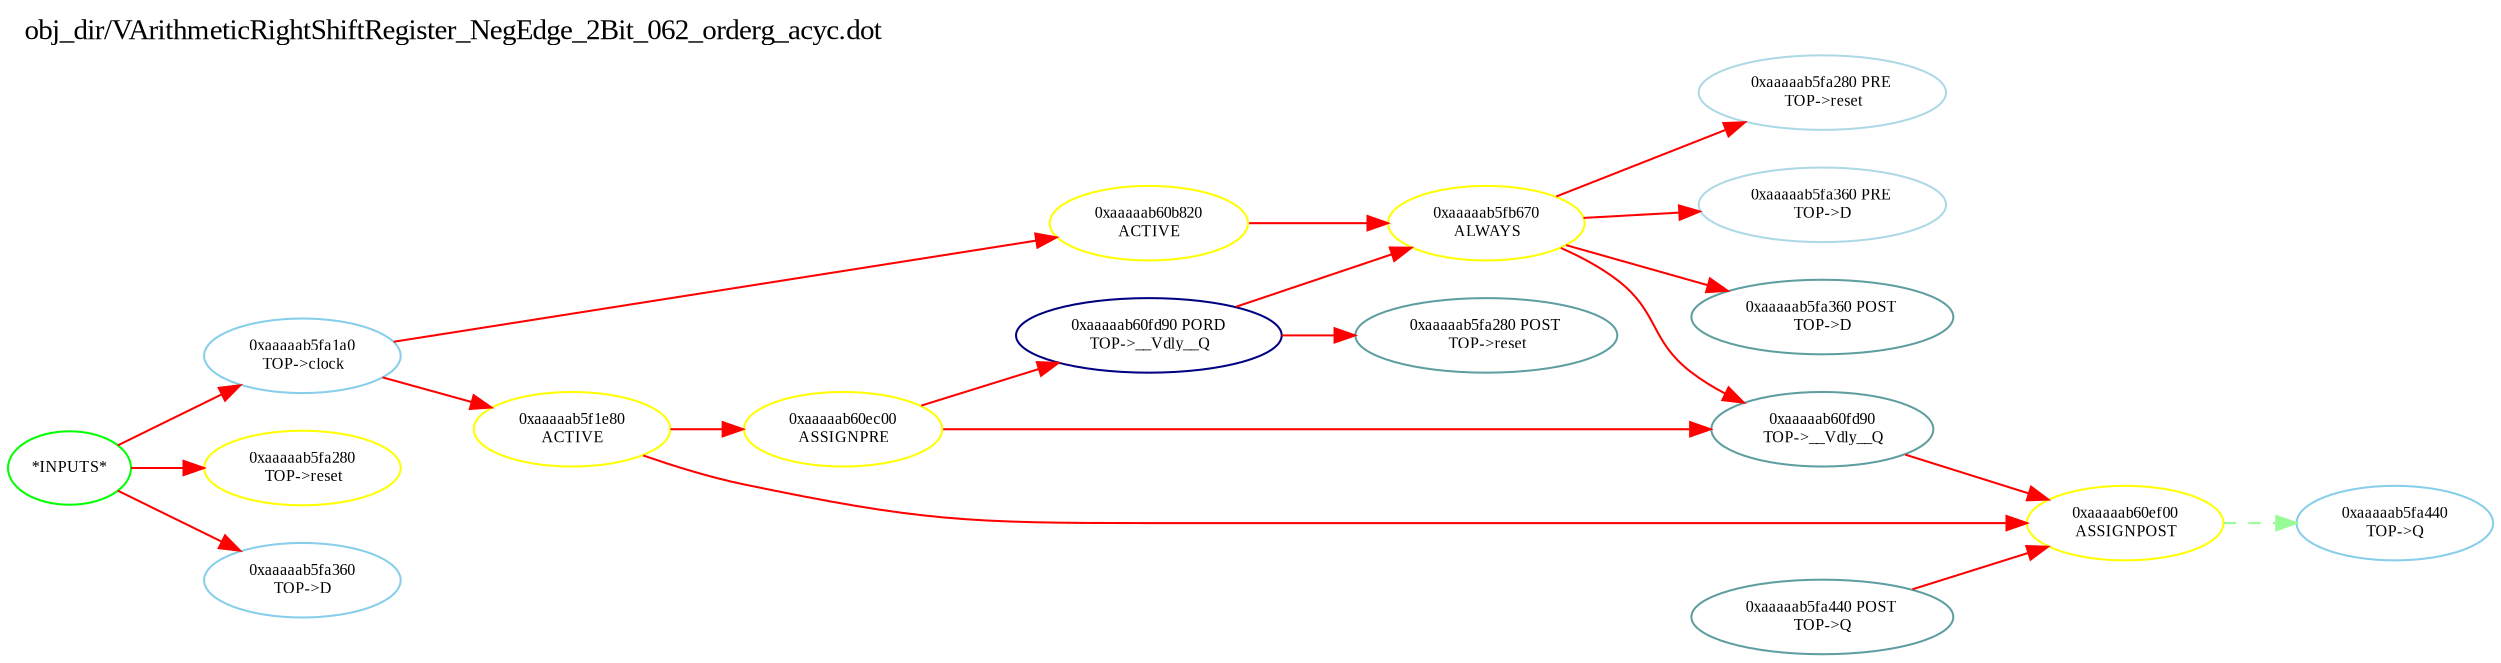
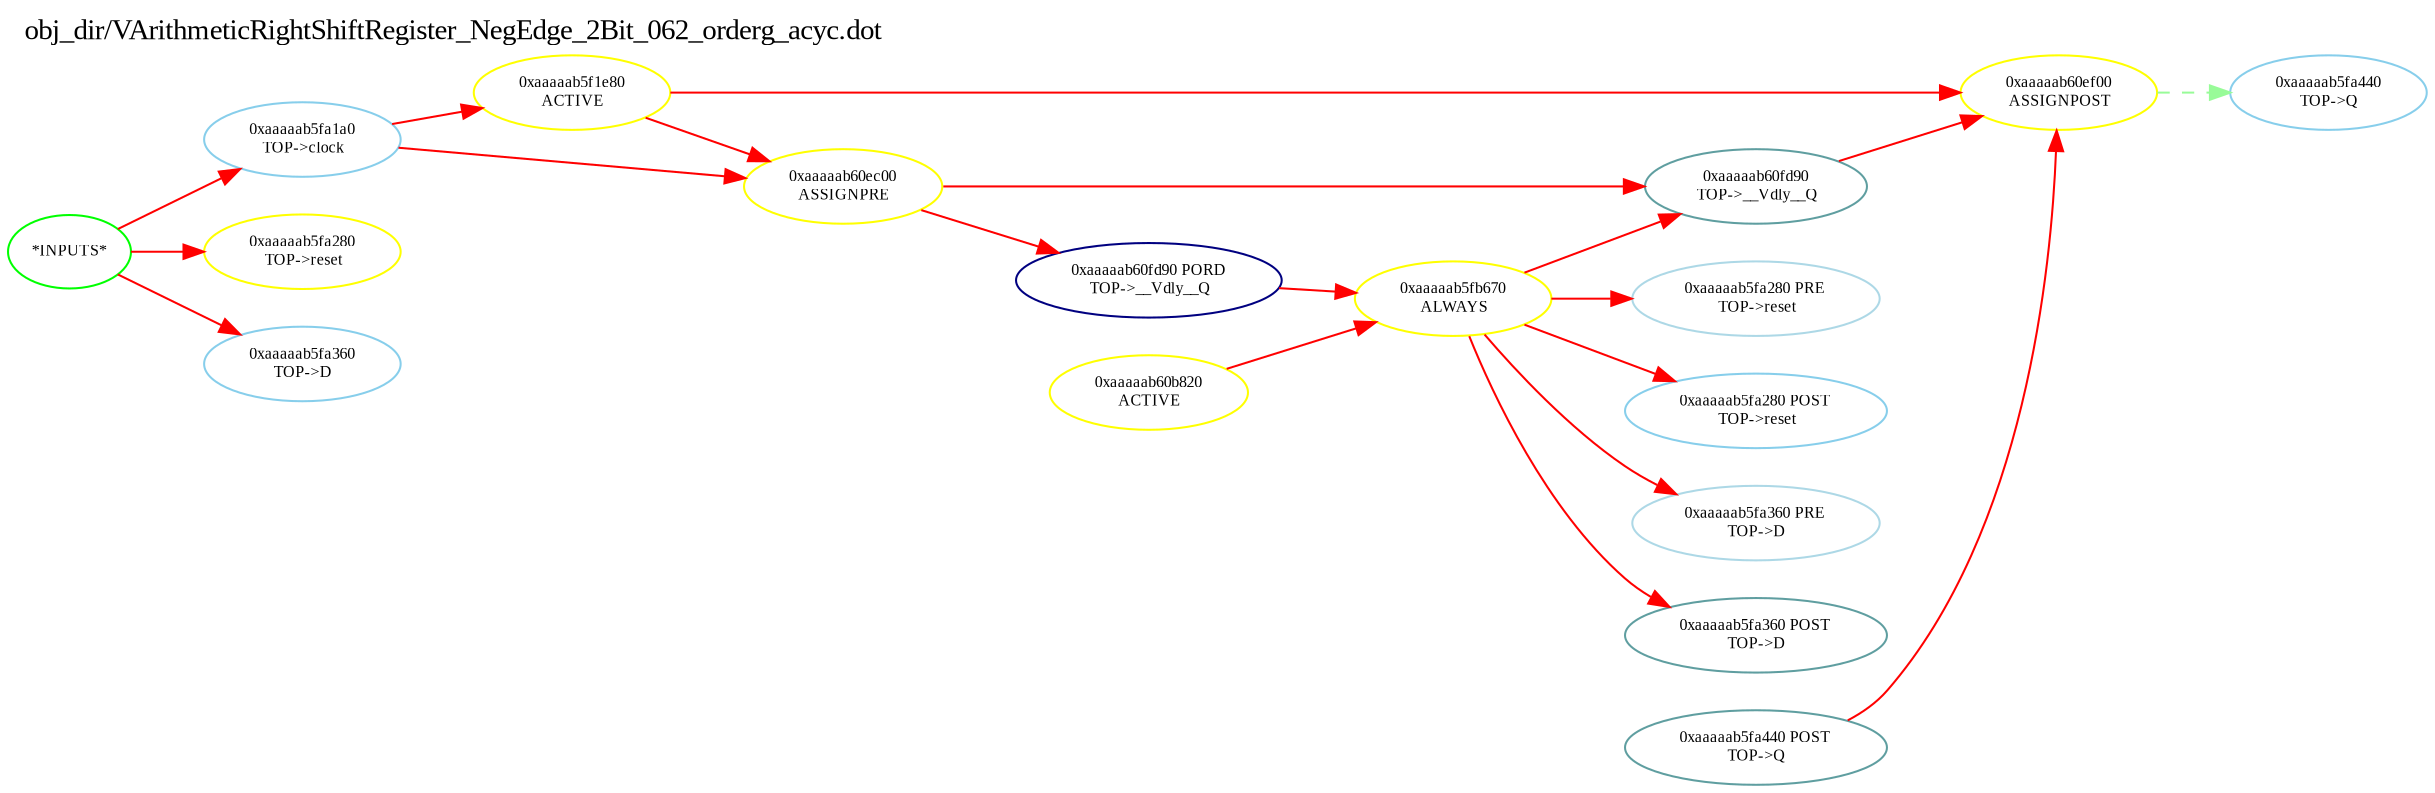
edge "0xaaaaab5fa1a0 TOP->clock" -> "0xaaaaab60b820 ACTIVE": now "0xaaaaab5fa1a0 TOP->clock" -> "0xaaaaab60ec00 ASSIGNPRE"
edge "0xaaaaab60fd90 PORD TOP->__Vdly__Q" -> "0xaaaaab5fa280 POST TOP->reset": now "0xaaaaab5fb670 ALWAYS" -> "0xaaaaab5fa280 POST TOP->reset"
node "0xaaaaab5fa280 POST TOP->reset": color CadetBlue -> skyblue
